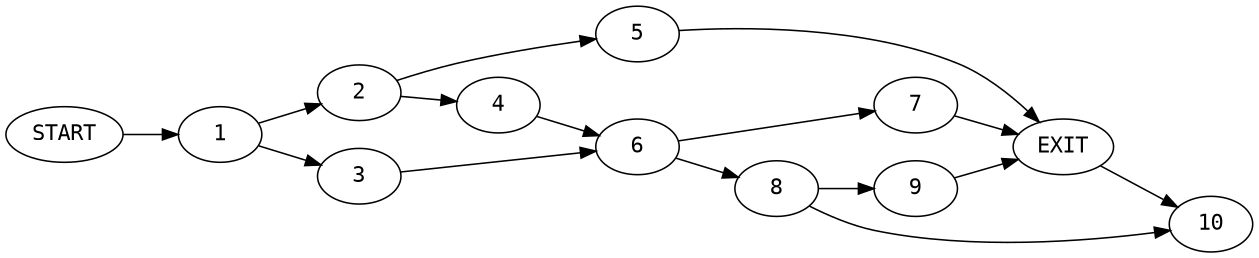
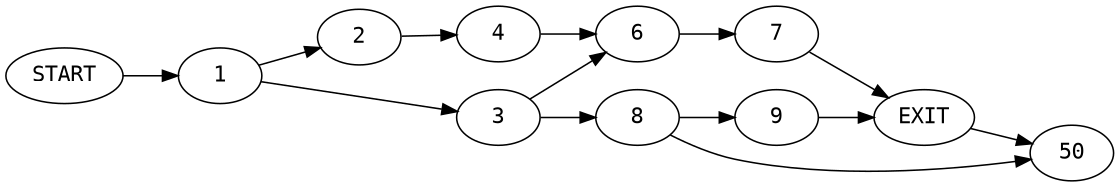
node "5": removed
edge "6" -> "8": now "3" -> "8"
node "10": label "10" -> "50"
